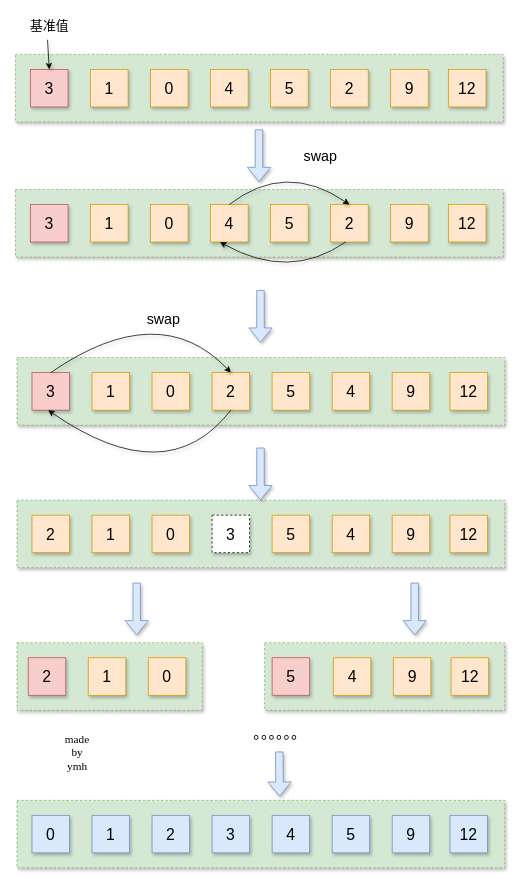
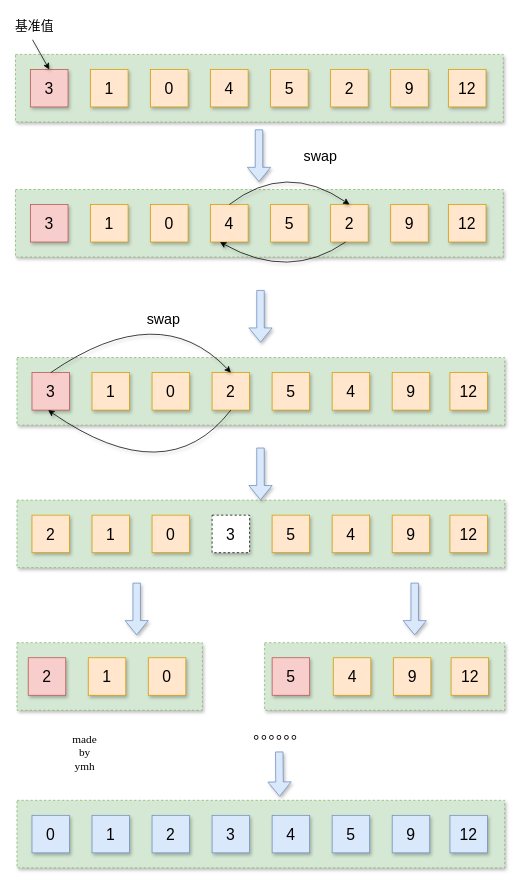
node "基准值": moved (49, 27) -> (34, 27)
node "made by ymh": moved (77, 759) -> (84, 759)
